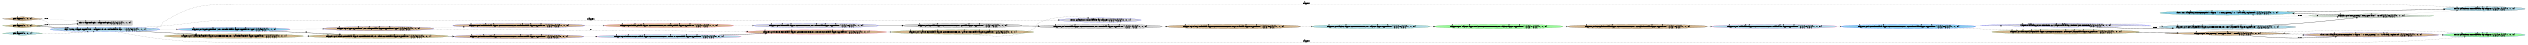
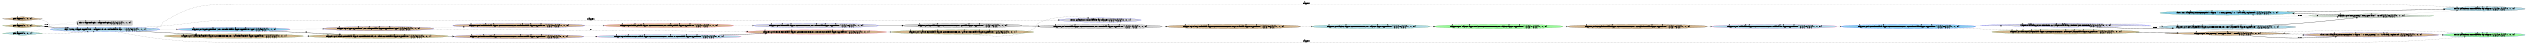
edge "getMappers['1', '0', '0']" -> "List<MapperPlugin> mapperPlugins@@@2@@@['1', '1', '0']": now "getMappers['0', '0', '1']" -> "List<MapperPlugin> mapperPlugins@@@2@@@['1', '1', '0']"
edge "getMappers['0', '1', '0']" -> "List<MapperPlugin> mapperPlugins@@@2@@@['1', '1', '0']": style bold -> dotted
